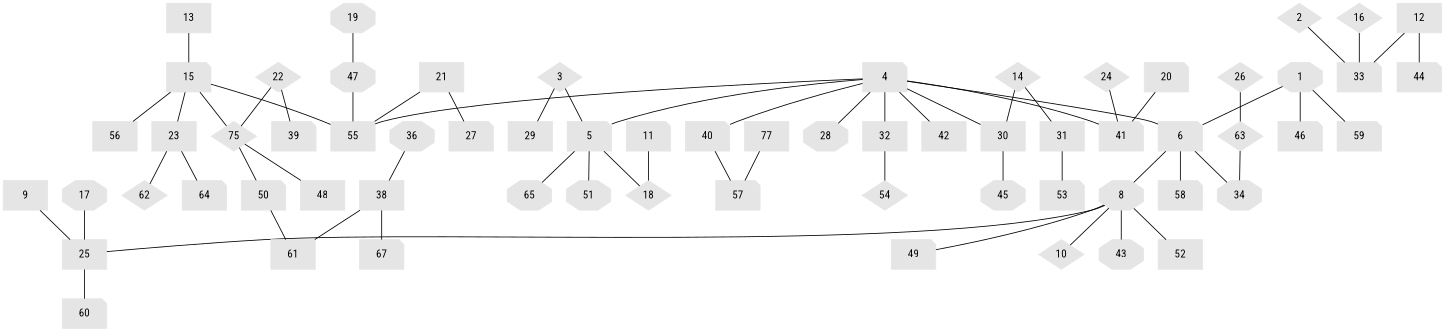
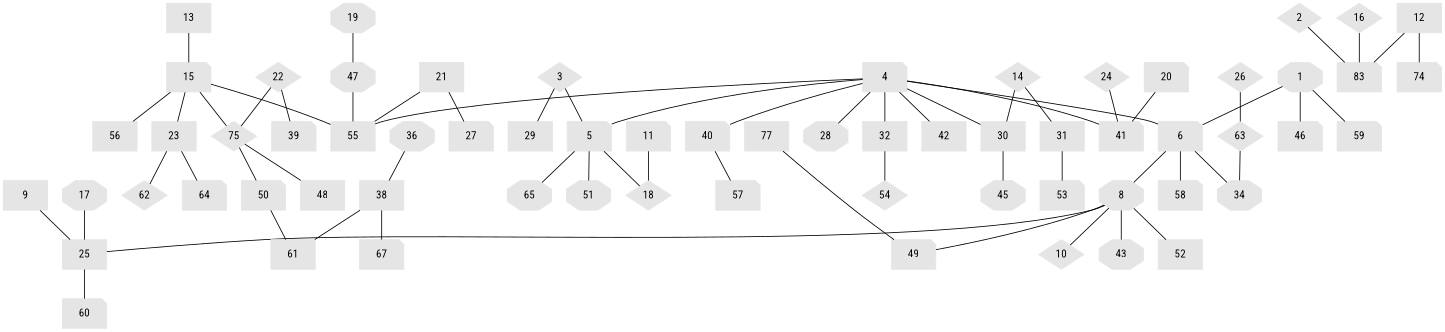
node "33": label "33" -> "83"
node "44": label "44" -> "74"
edge "77" -- "57": now "77" -- "49"
